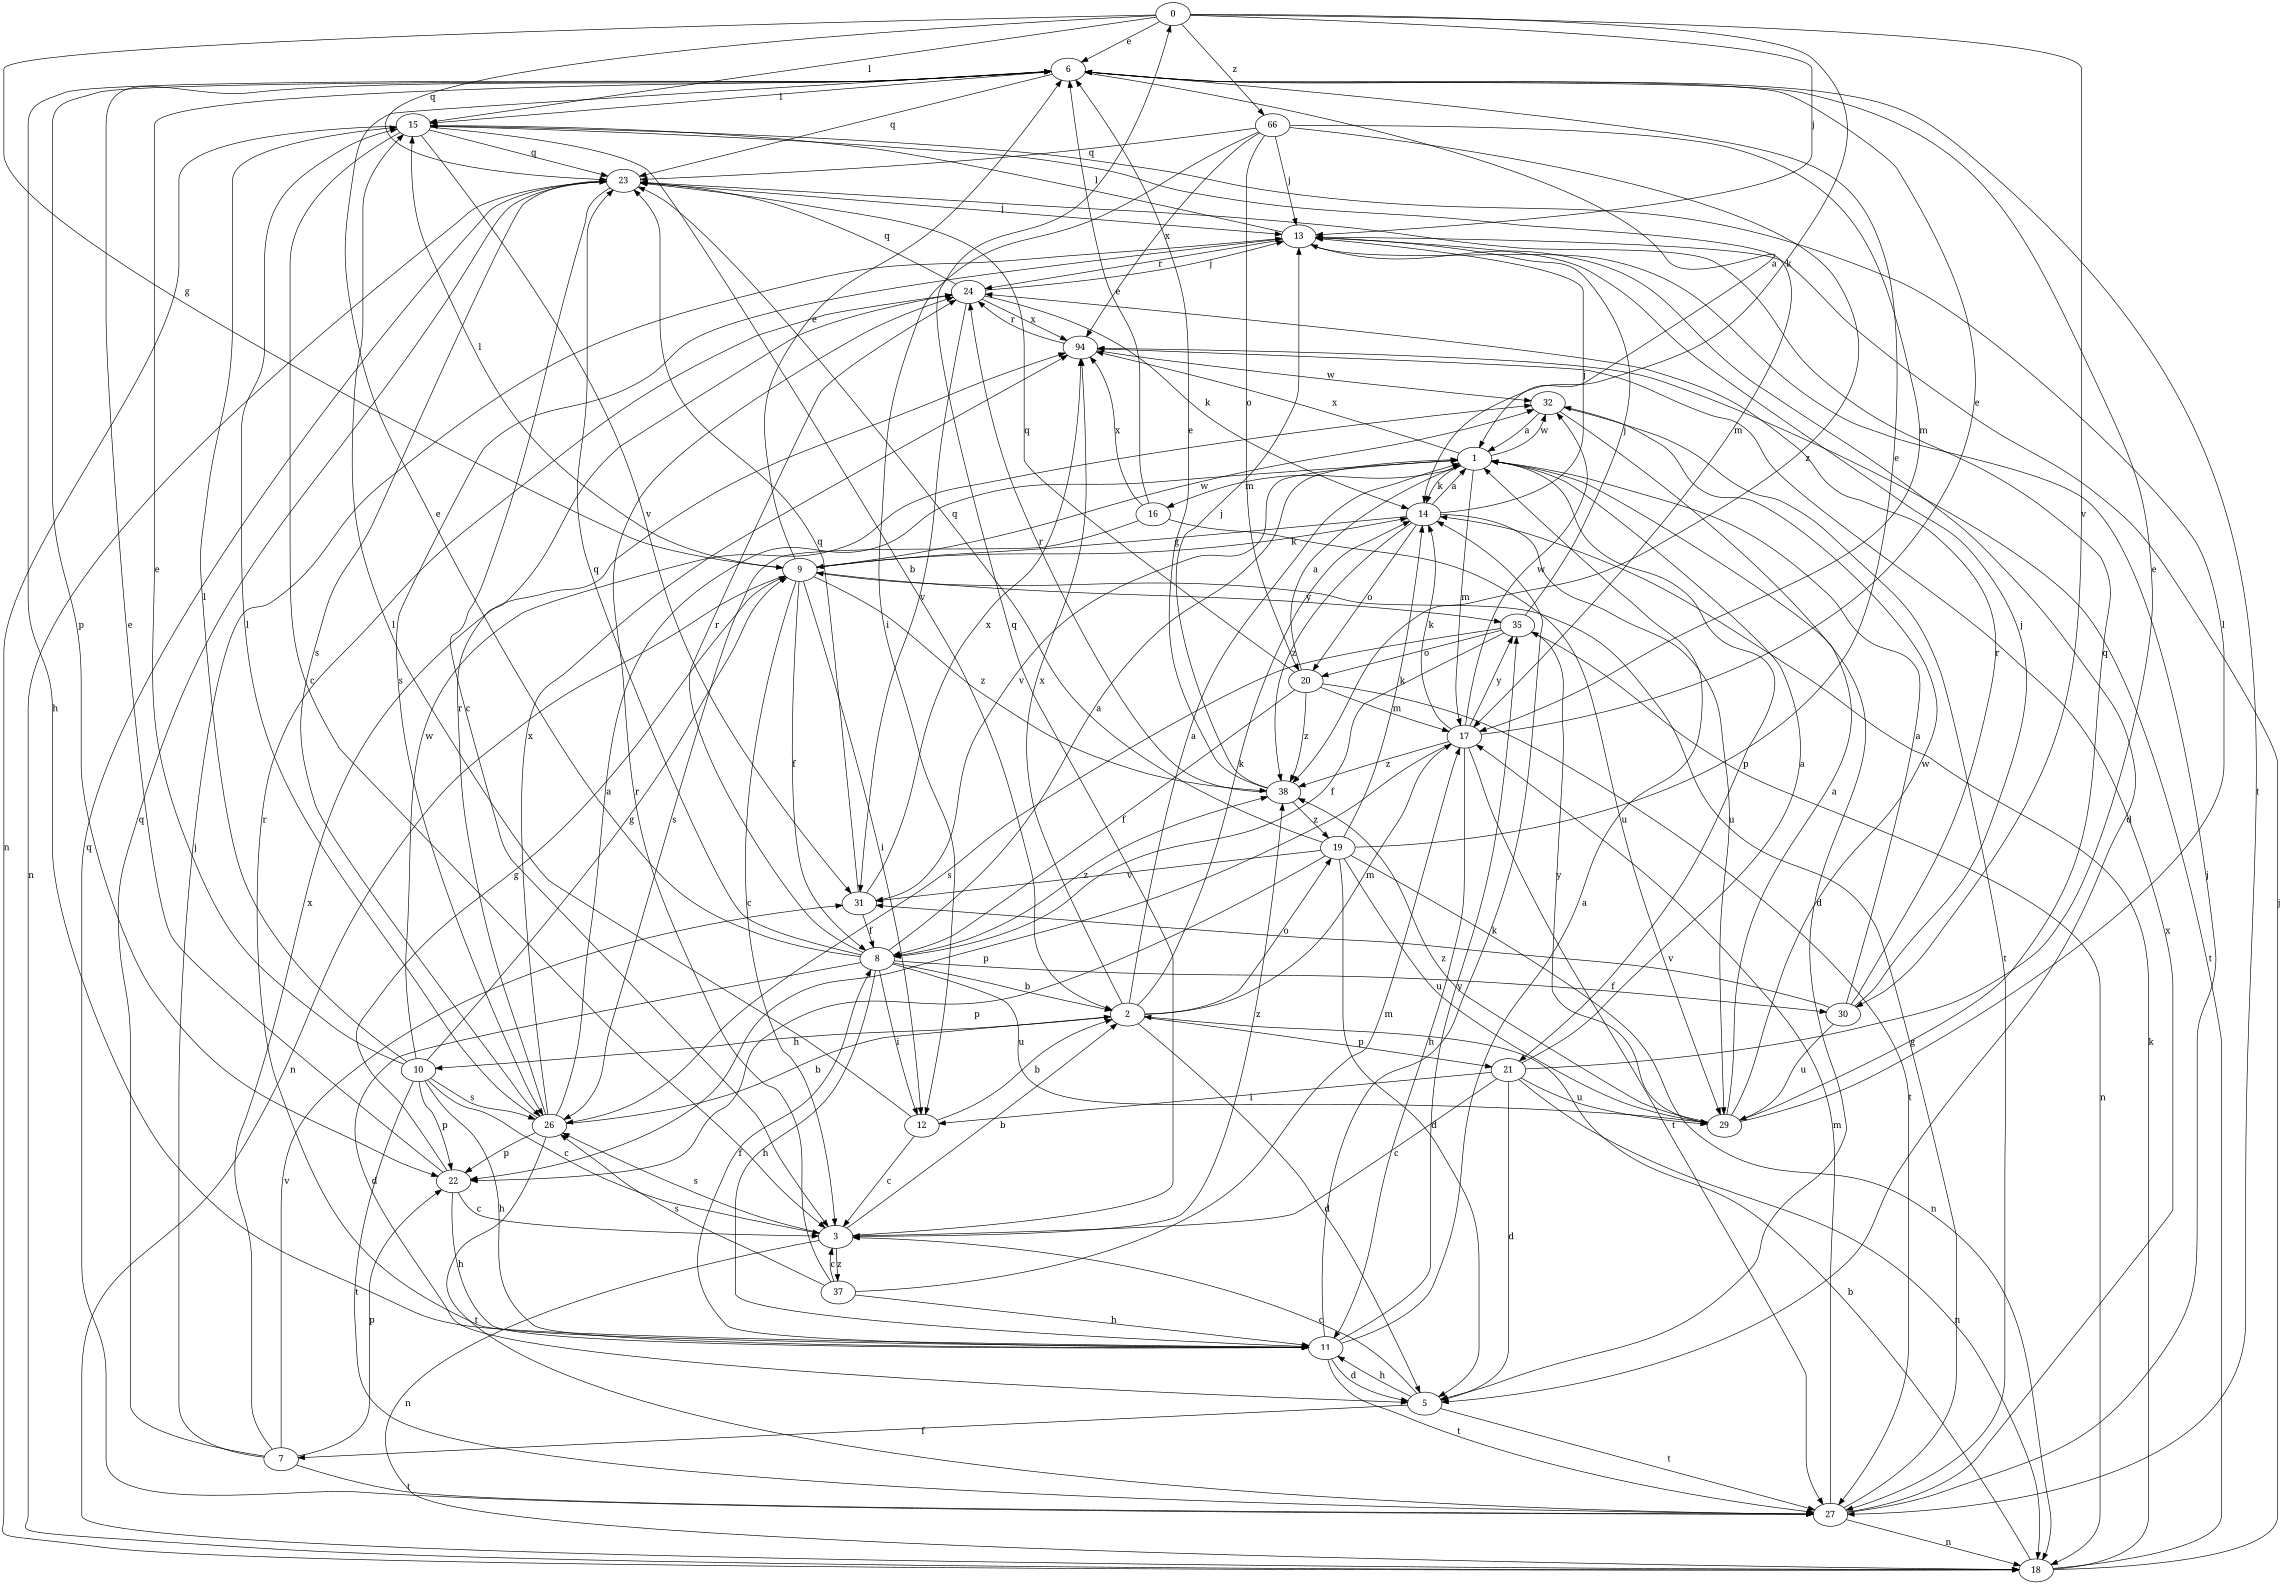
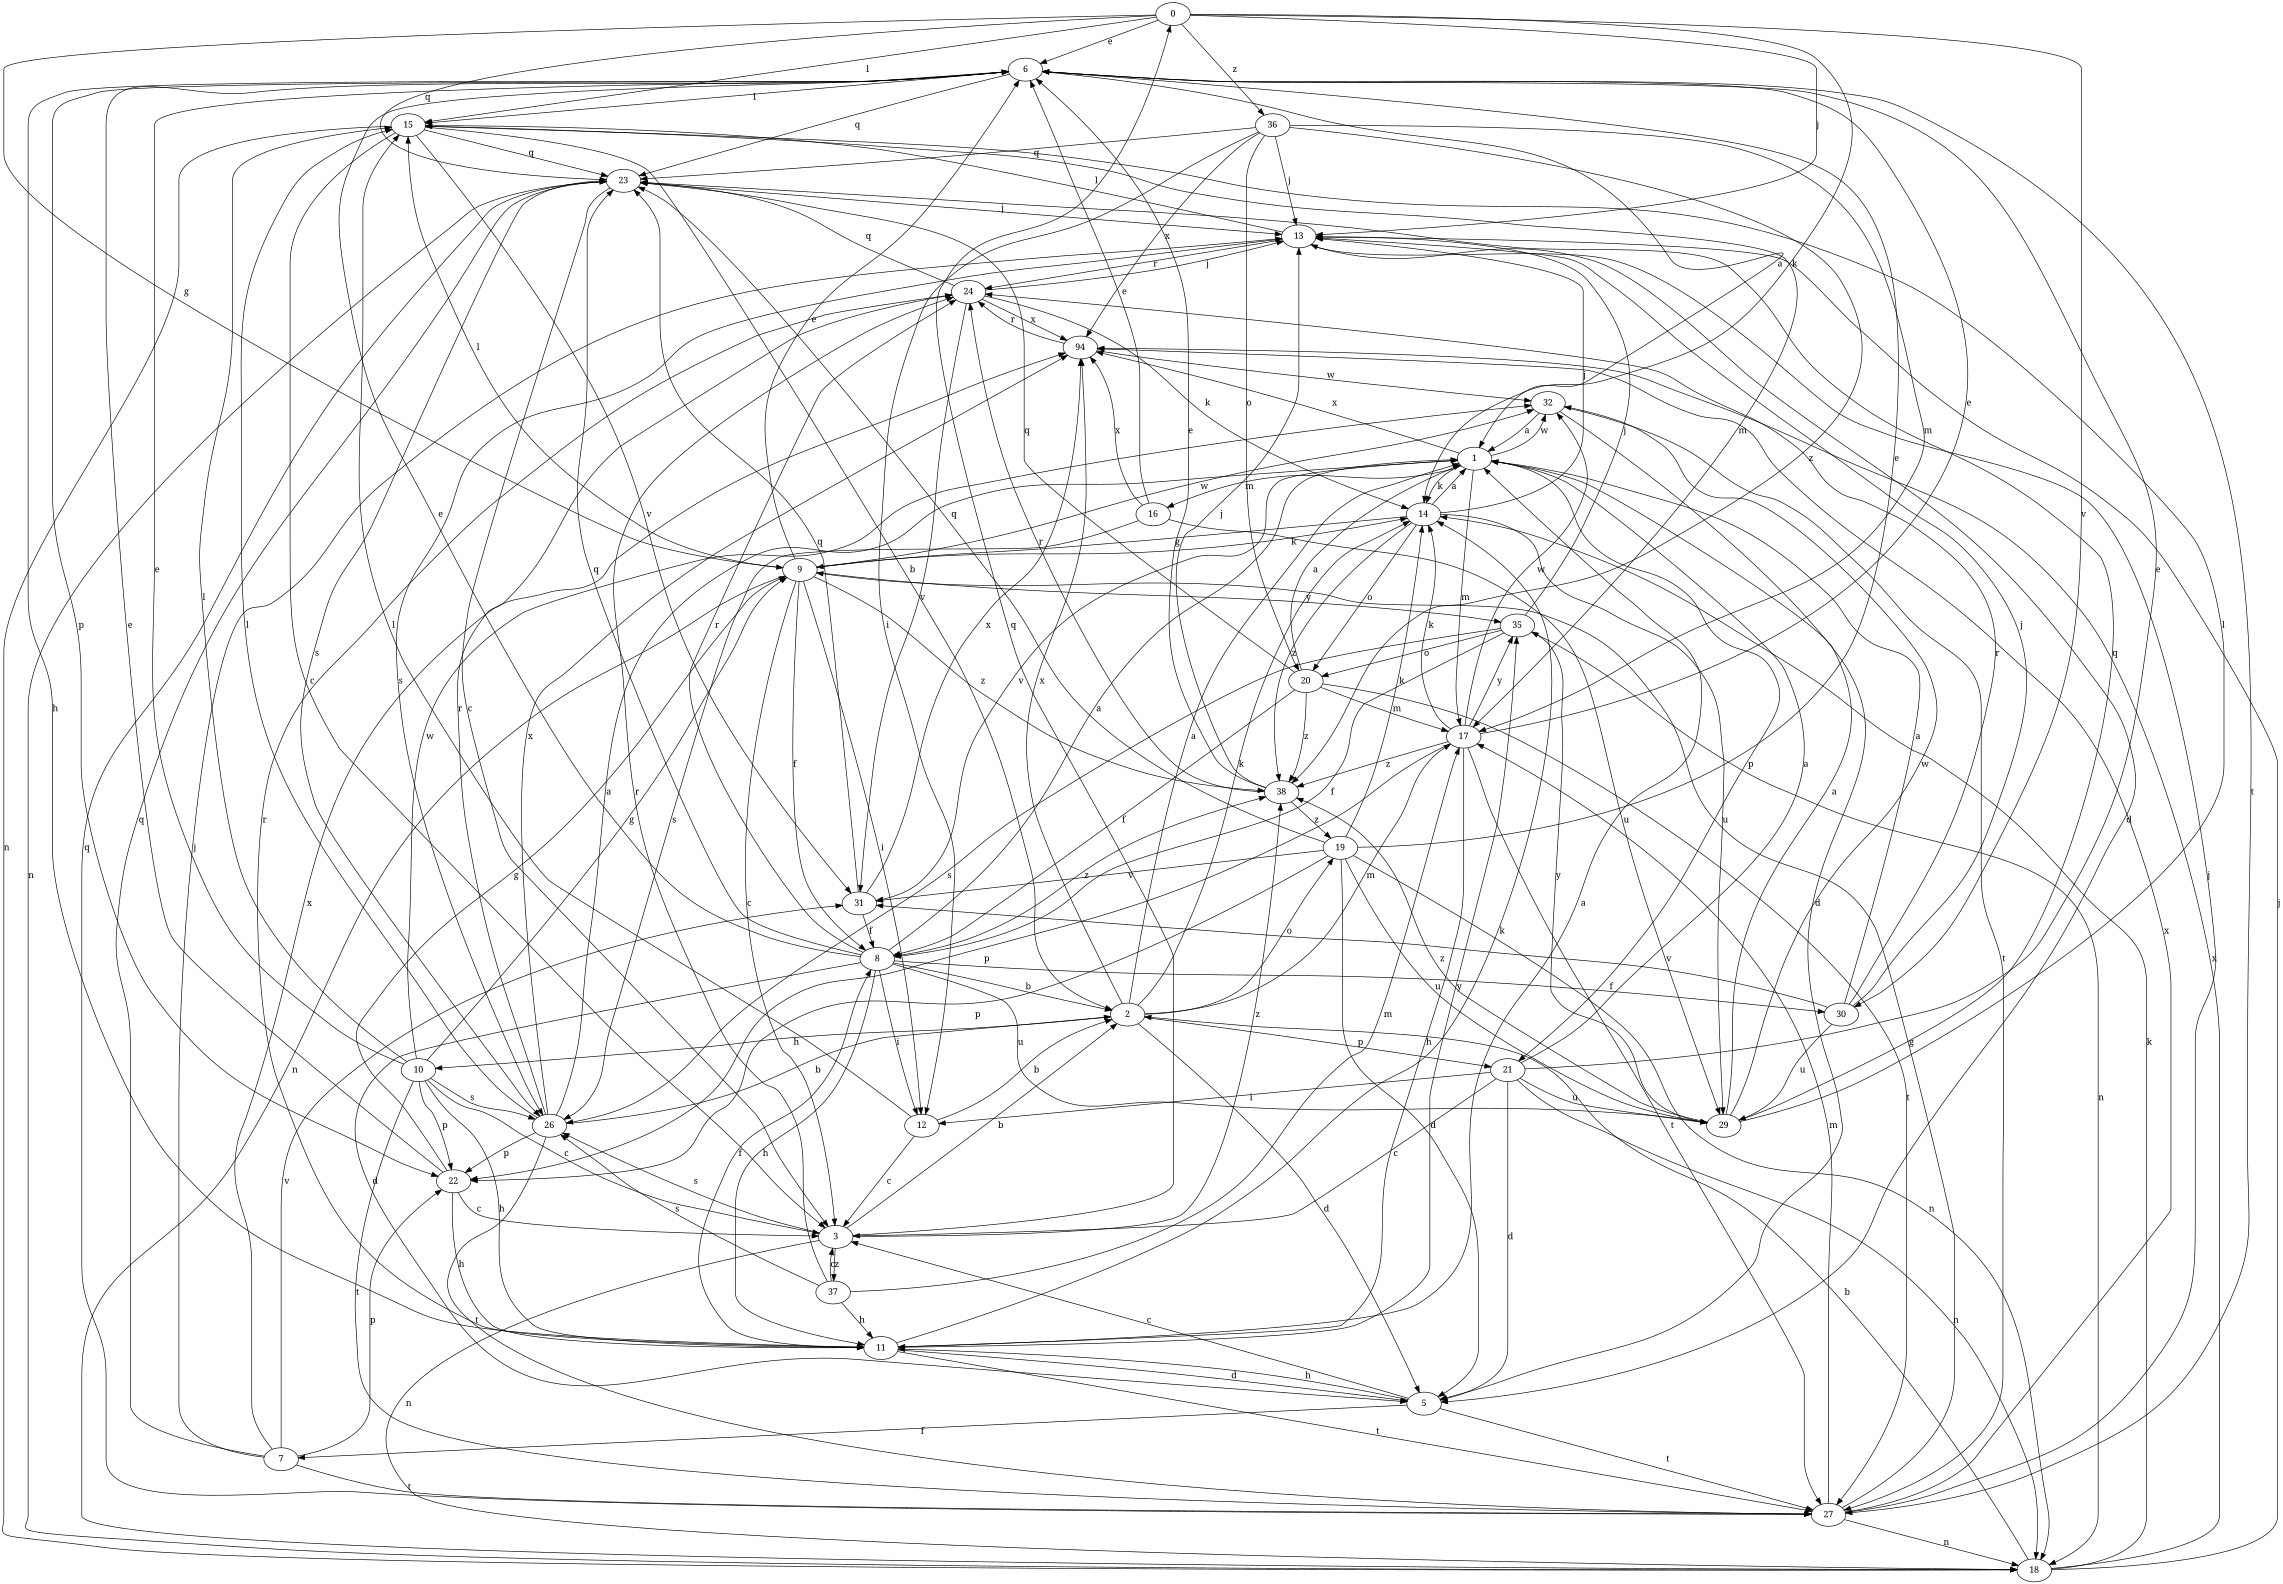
node "66": label "66" -> "36"
edge "18" -> "94": label "t" -> "x"
